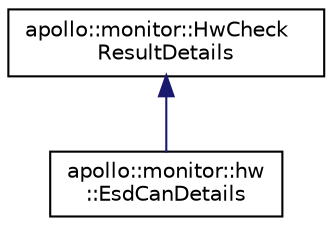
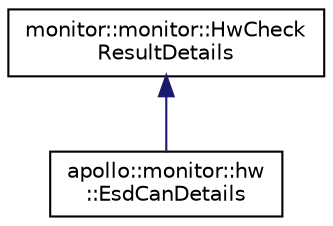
node "apollo::monitor::HwCheck ResultDetails": label "apollo::monitor::HwCheck ResultDetails" -> "monitor::monitor::HwCheck ResultDetails"
